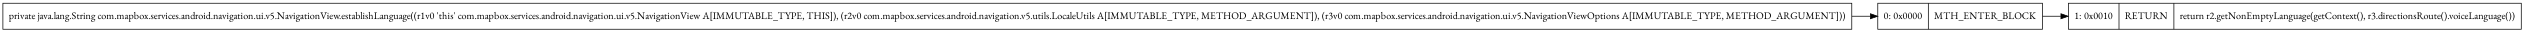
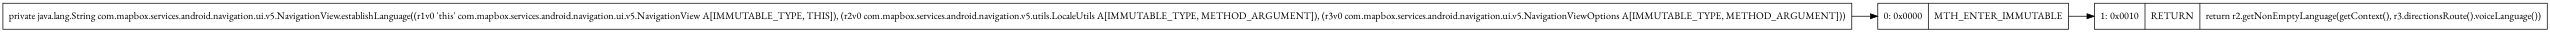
node "0: 0x0000": text "MTH_ENTER_BLOCK" -> "MTH_ENTER_IMMUTABLE"
